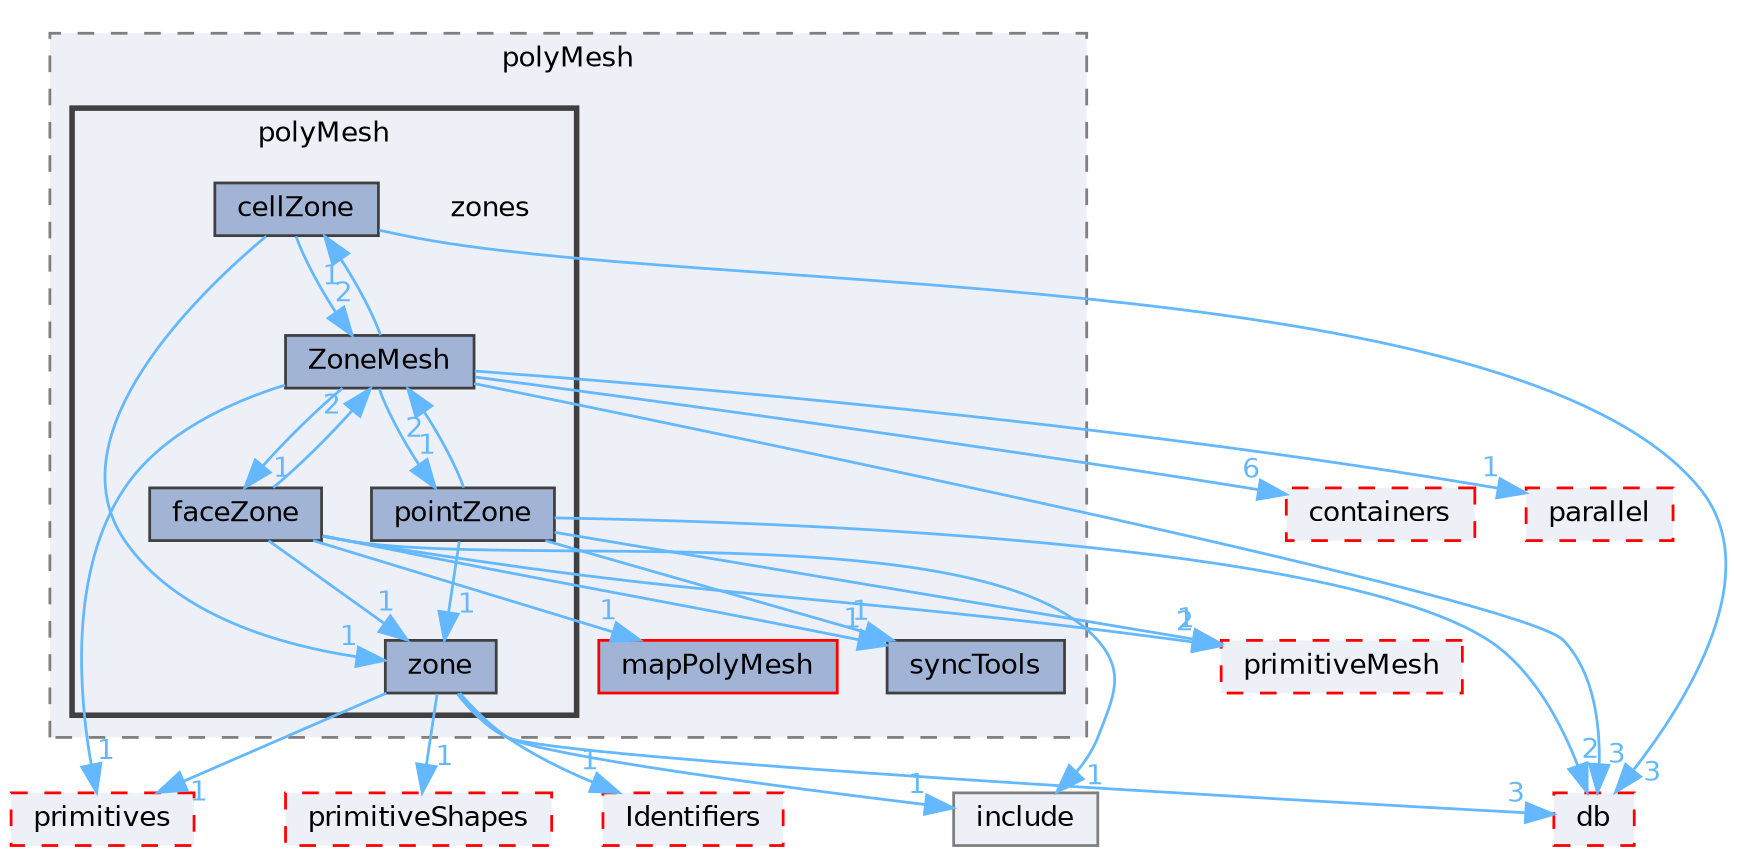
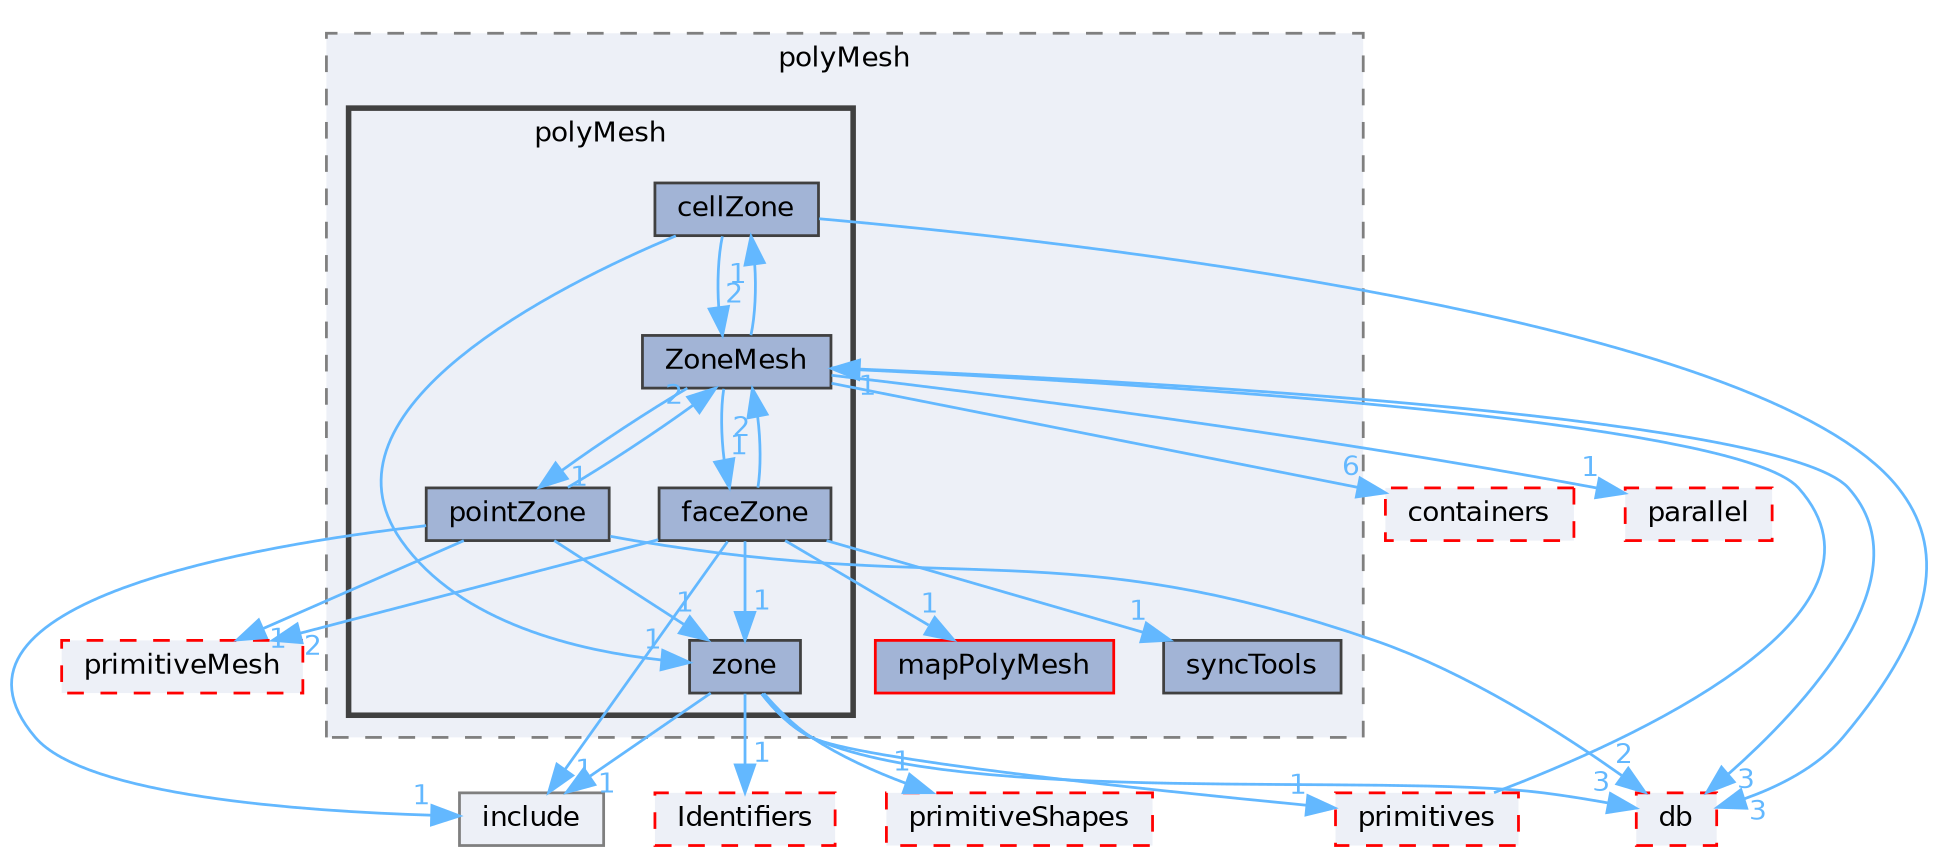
node "zones": removed
edge "ZoneMesh" -> "primitives": reversed
edge "pointZone" -> "syncTools": now "pointZone" -> "include"
